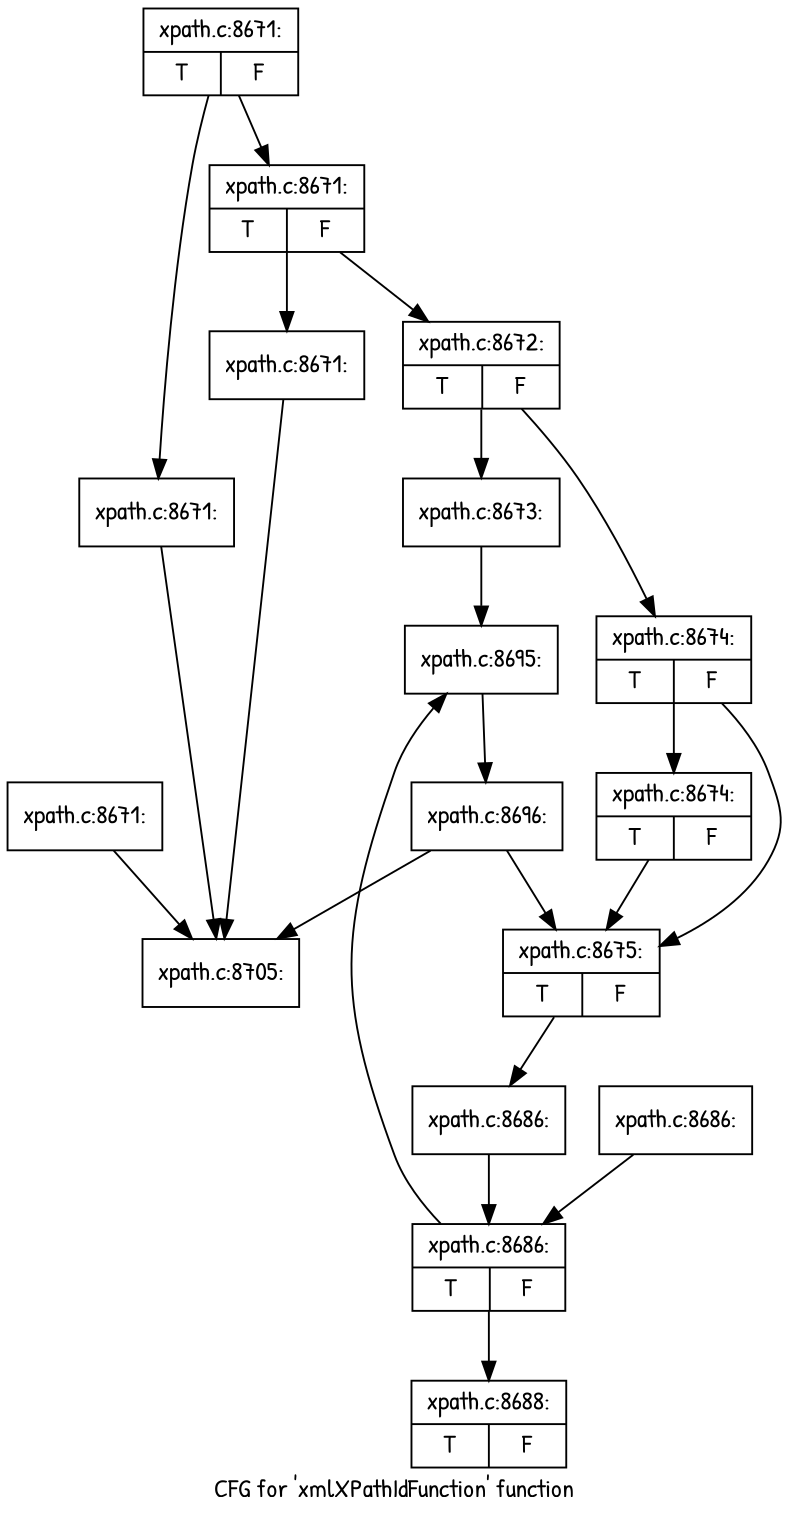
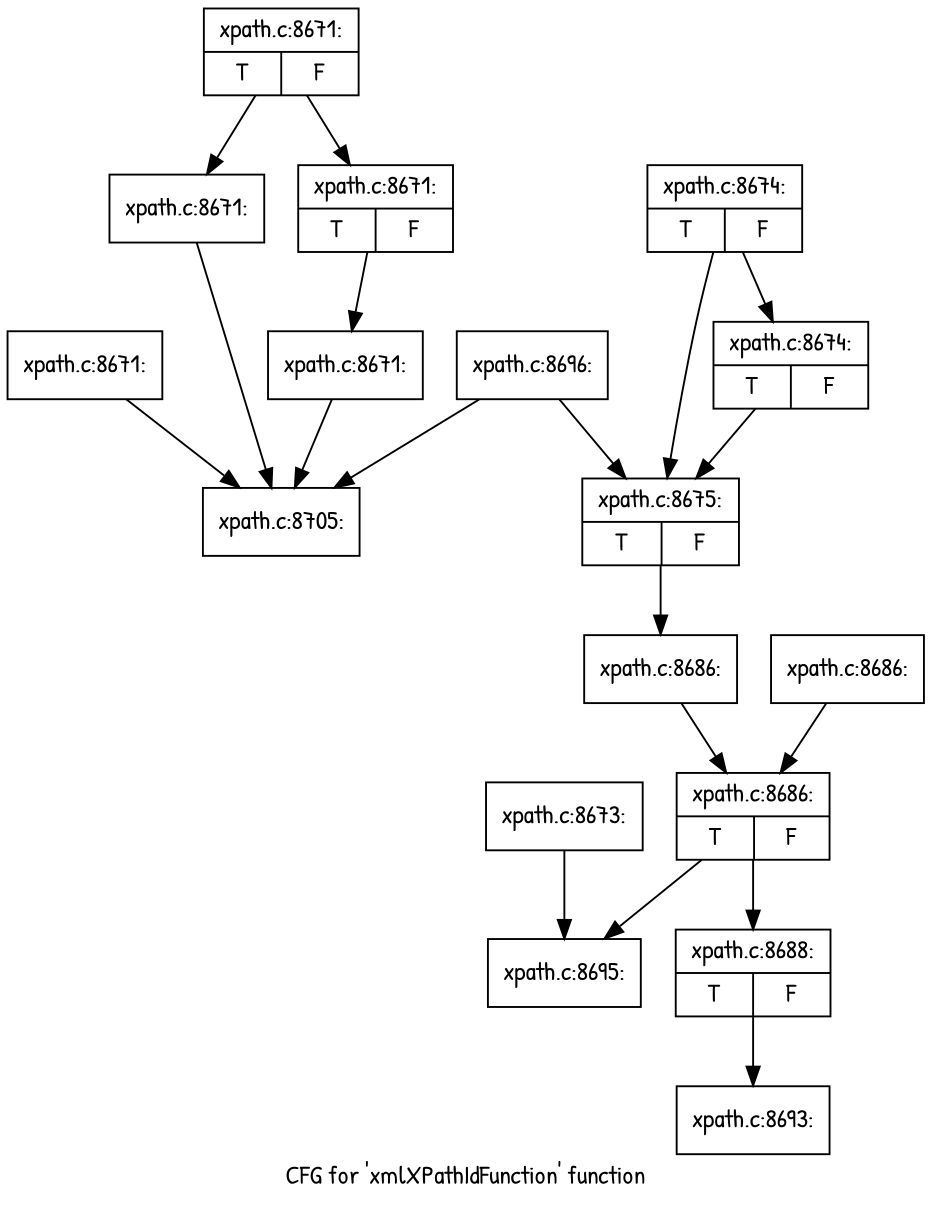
node "xpath.c:8672:": removed
edge "xpath.c:8695:" -> "xpath.c:8696:": removed
node "xpath.c:8693:": added
